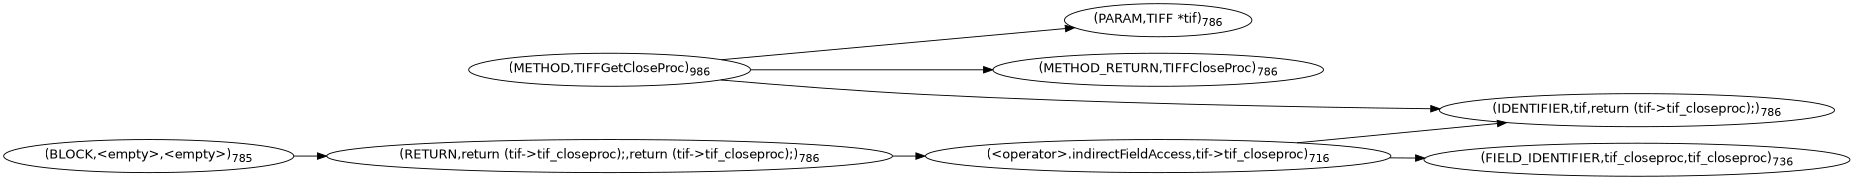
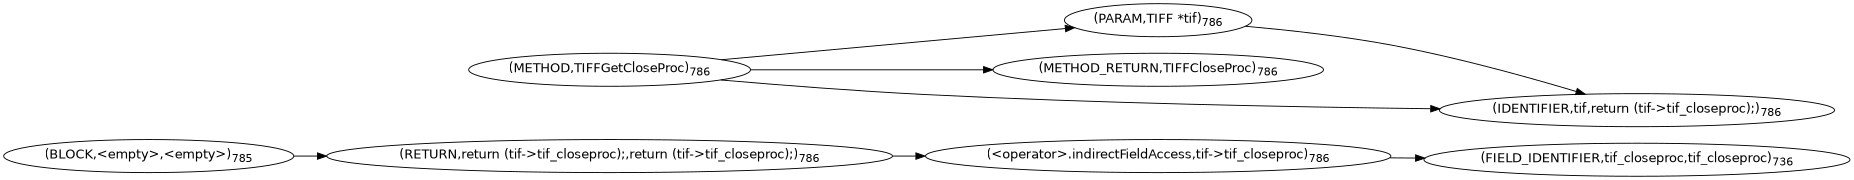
node "(METHOD,TIFFGetCloseProc)": text "986" -> "786"
edge "(<operator>.indirectFieldAccess,tif->tif_closeproc)" -> "(IDENTIFIER,tif,return (tif->tif_closeproc);)": now "(PARAM,TIFF *tif)" -> "(IDENTIFIER,tif,return (tif->tif_closeproc);)"
node "(<operator>.indirectFieldAccess,tif->tif_closeproc)": text "716" -> "786"
